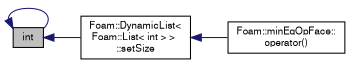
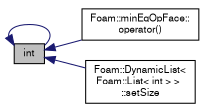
edge "Foam::minEqOpFace:: operator()" -> "Foam::DynamicList< Foam::List< int > > ::setSize": now "Foam::minEqOpFace:: operator()" -> "int"
